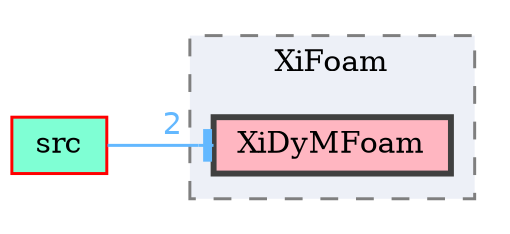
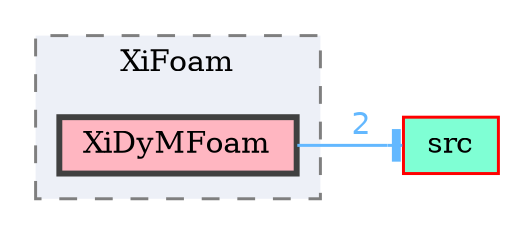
edge "src" -> "XiDyMFoam": reversed
